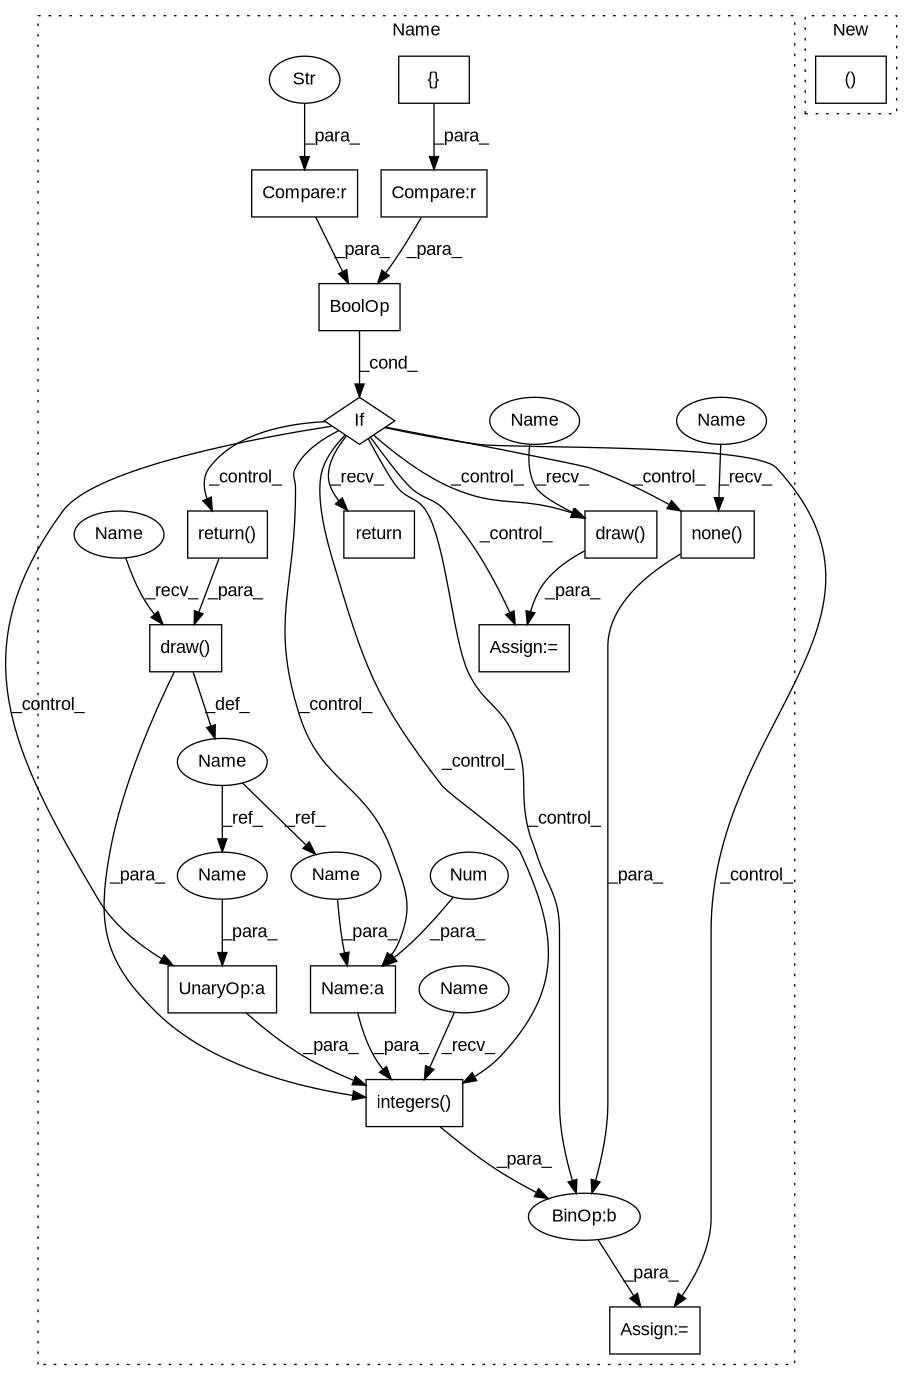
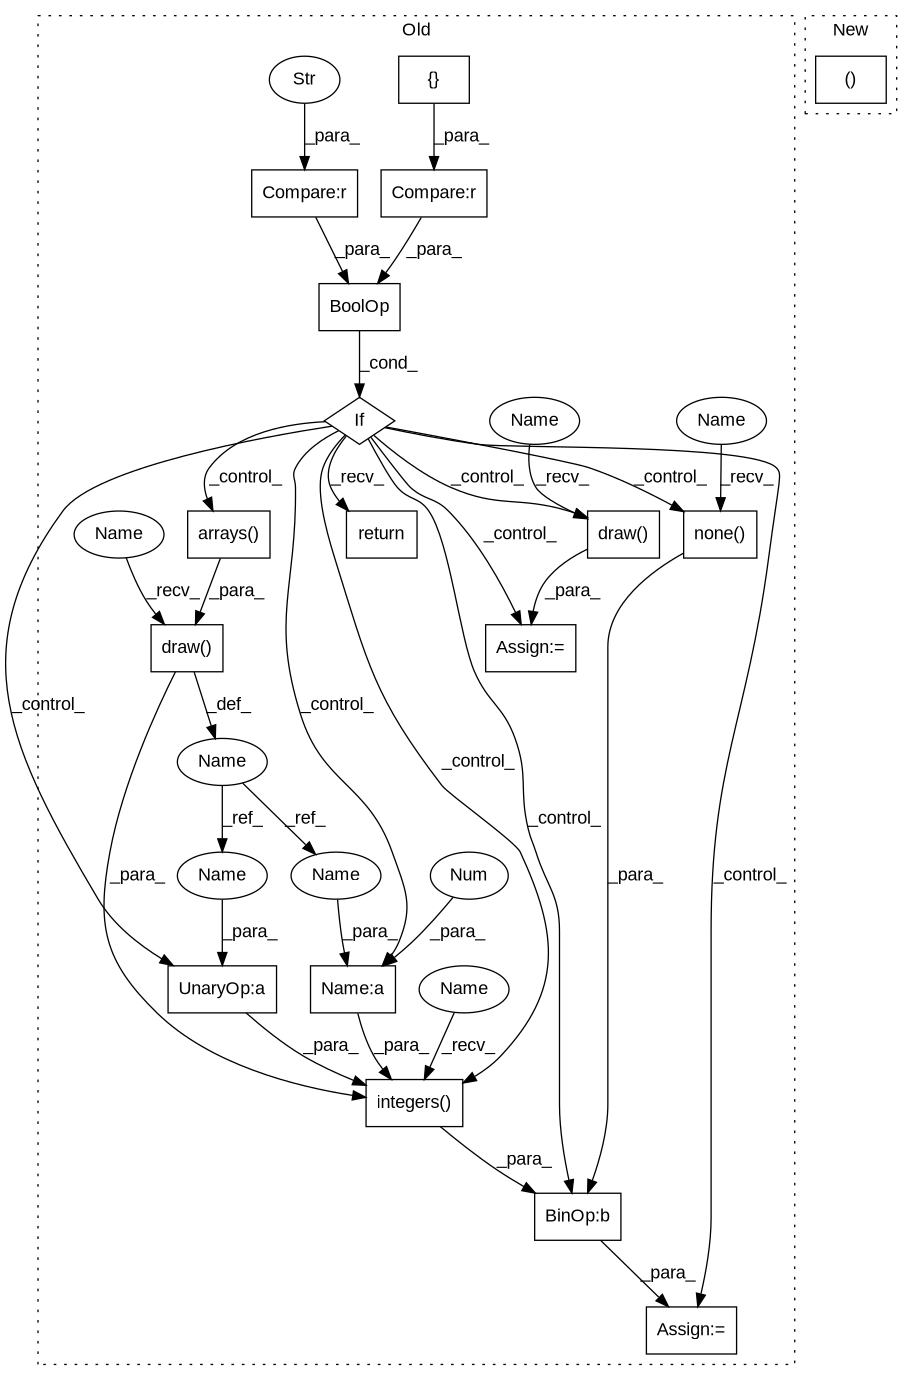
cluster "Name": label "Name" -> "Old"
node "return()": label "return()" -> "arrays()"
node "BinOp:b": shape ellipse -> box
